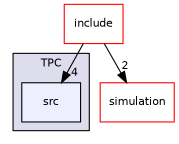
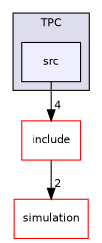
edge "include" -> "src": reversed
